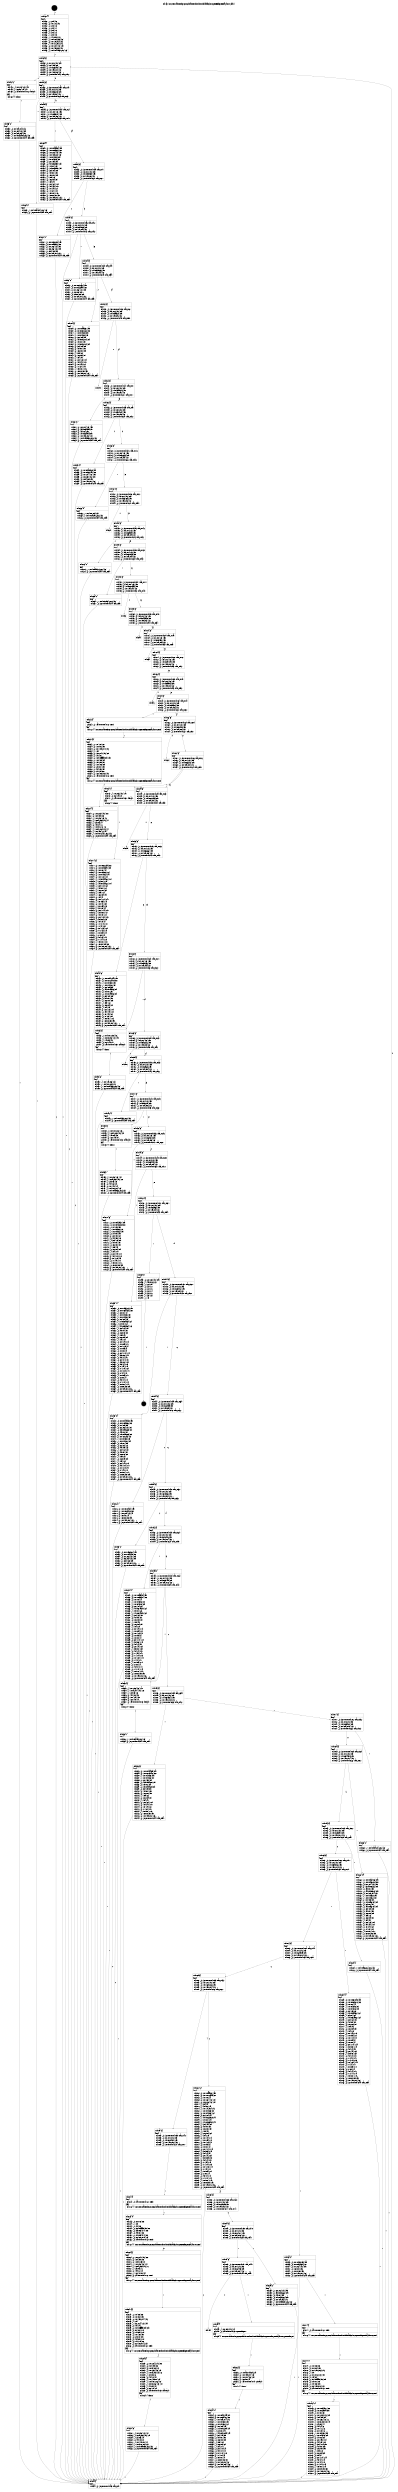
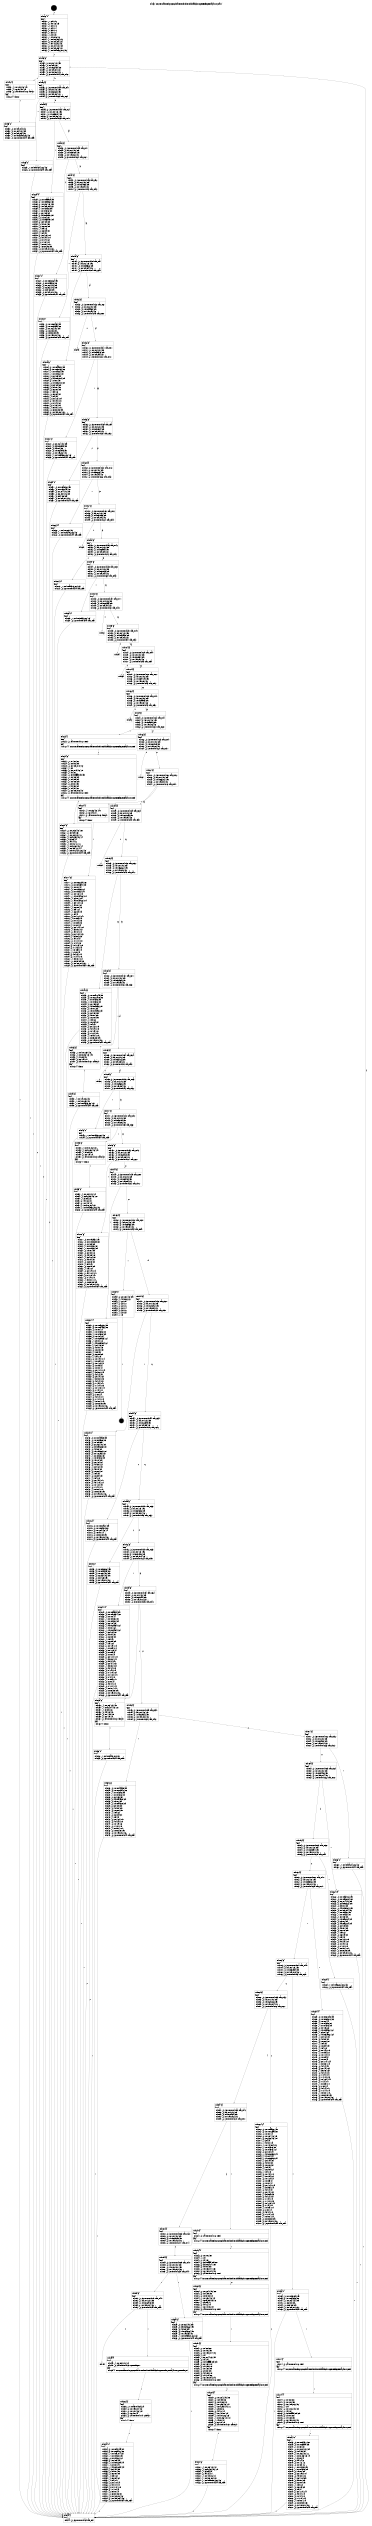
edge "0x401af1 [25]" -> "0x402a4a [5]": now "0x4028db [94]" -> "0x402a4a [5]"
edge "0x402062 [164]" -> "0x401ec0 [25]": now "0x401ea7 [25]" -> "0x401ec0 [25]"
